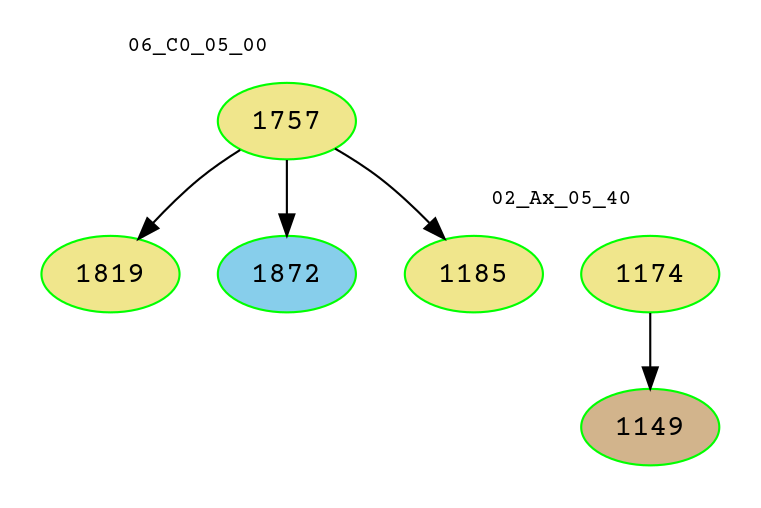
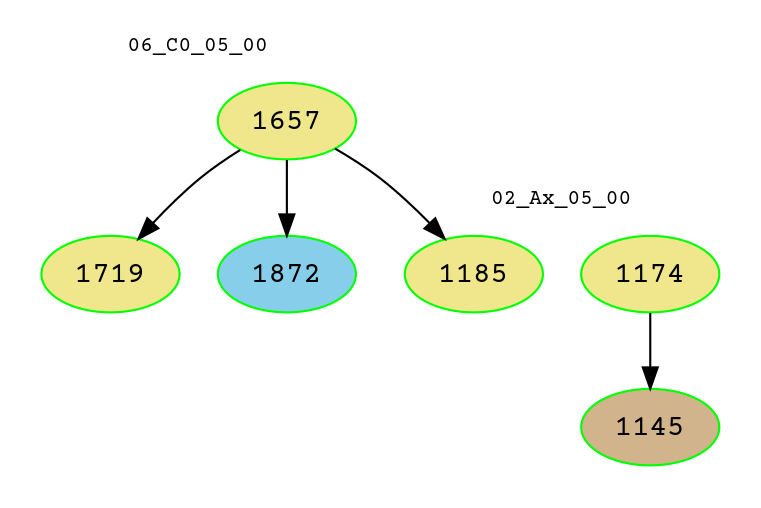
node "1757": label "1757" -> "1657"
cluster "02_Ax_05_40": label "02_Ax_05_40" -> "02_Ax_05_00"
node "1819": label "1819" -> "1719"
node "1149": label "1149" -> "1145"
